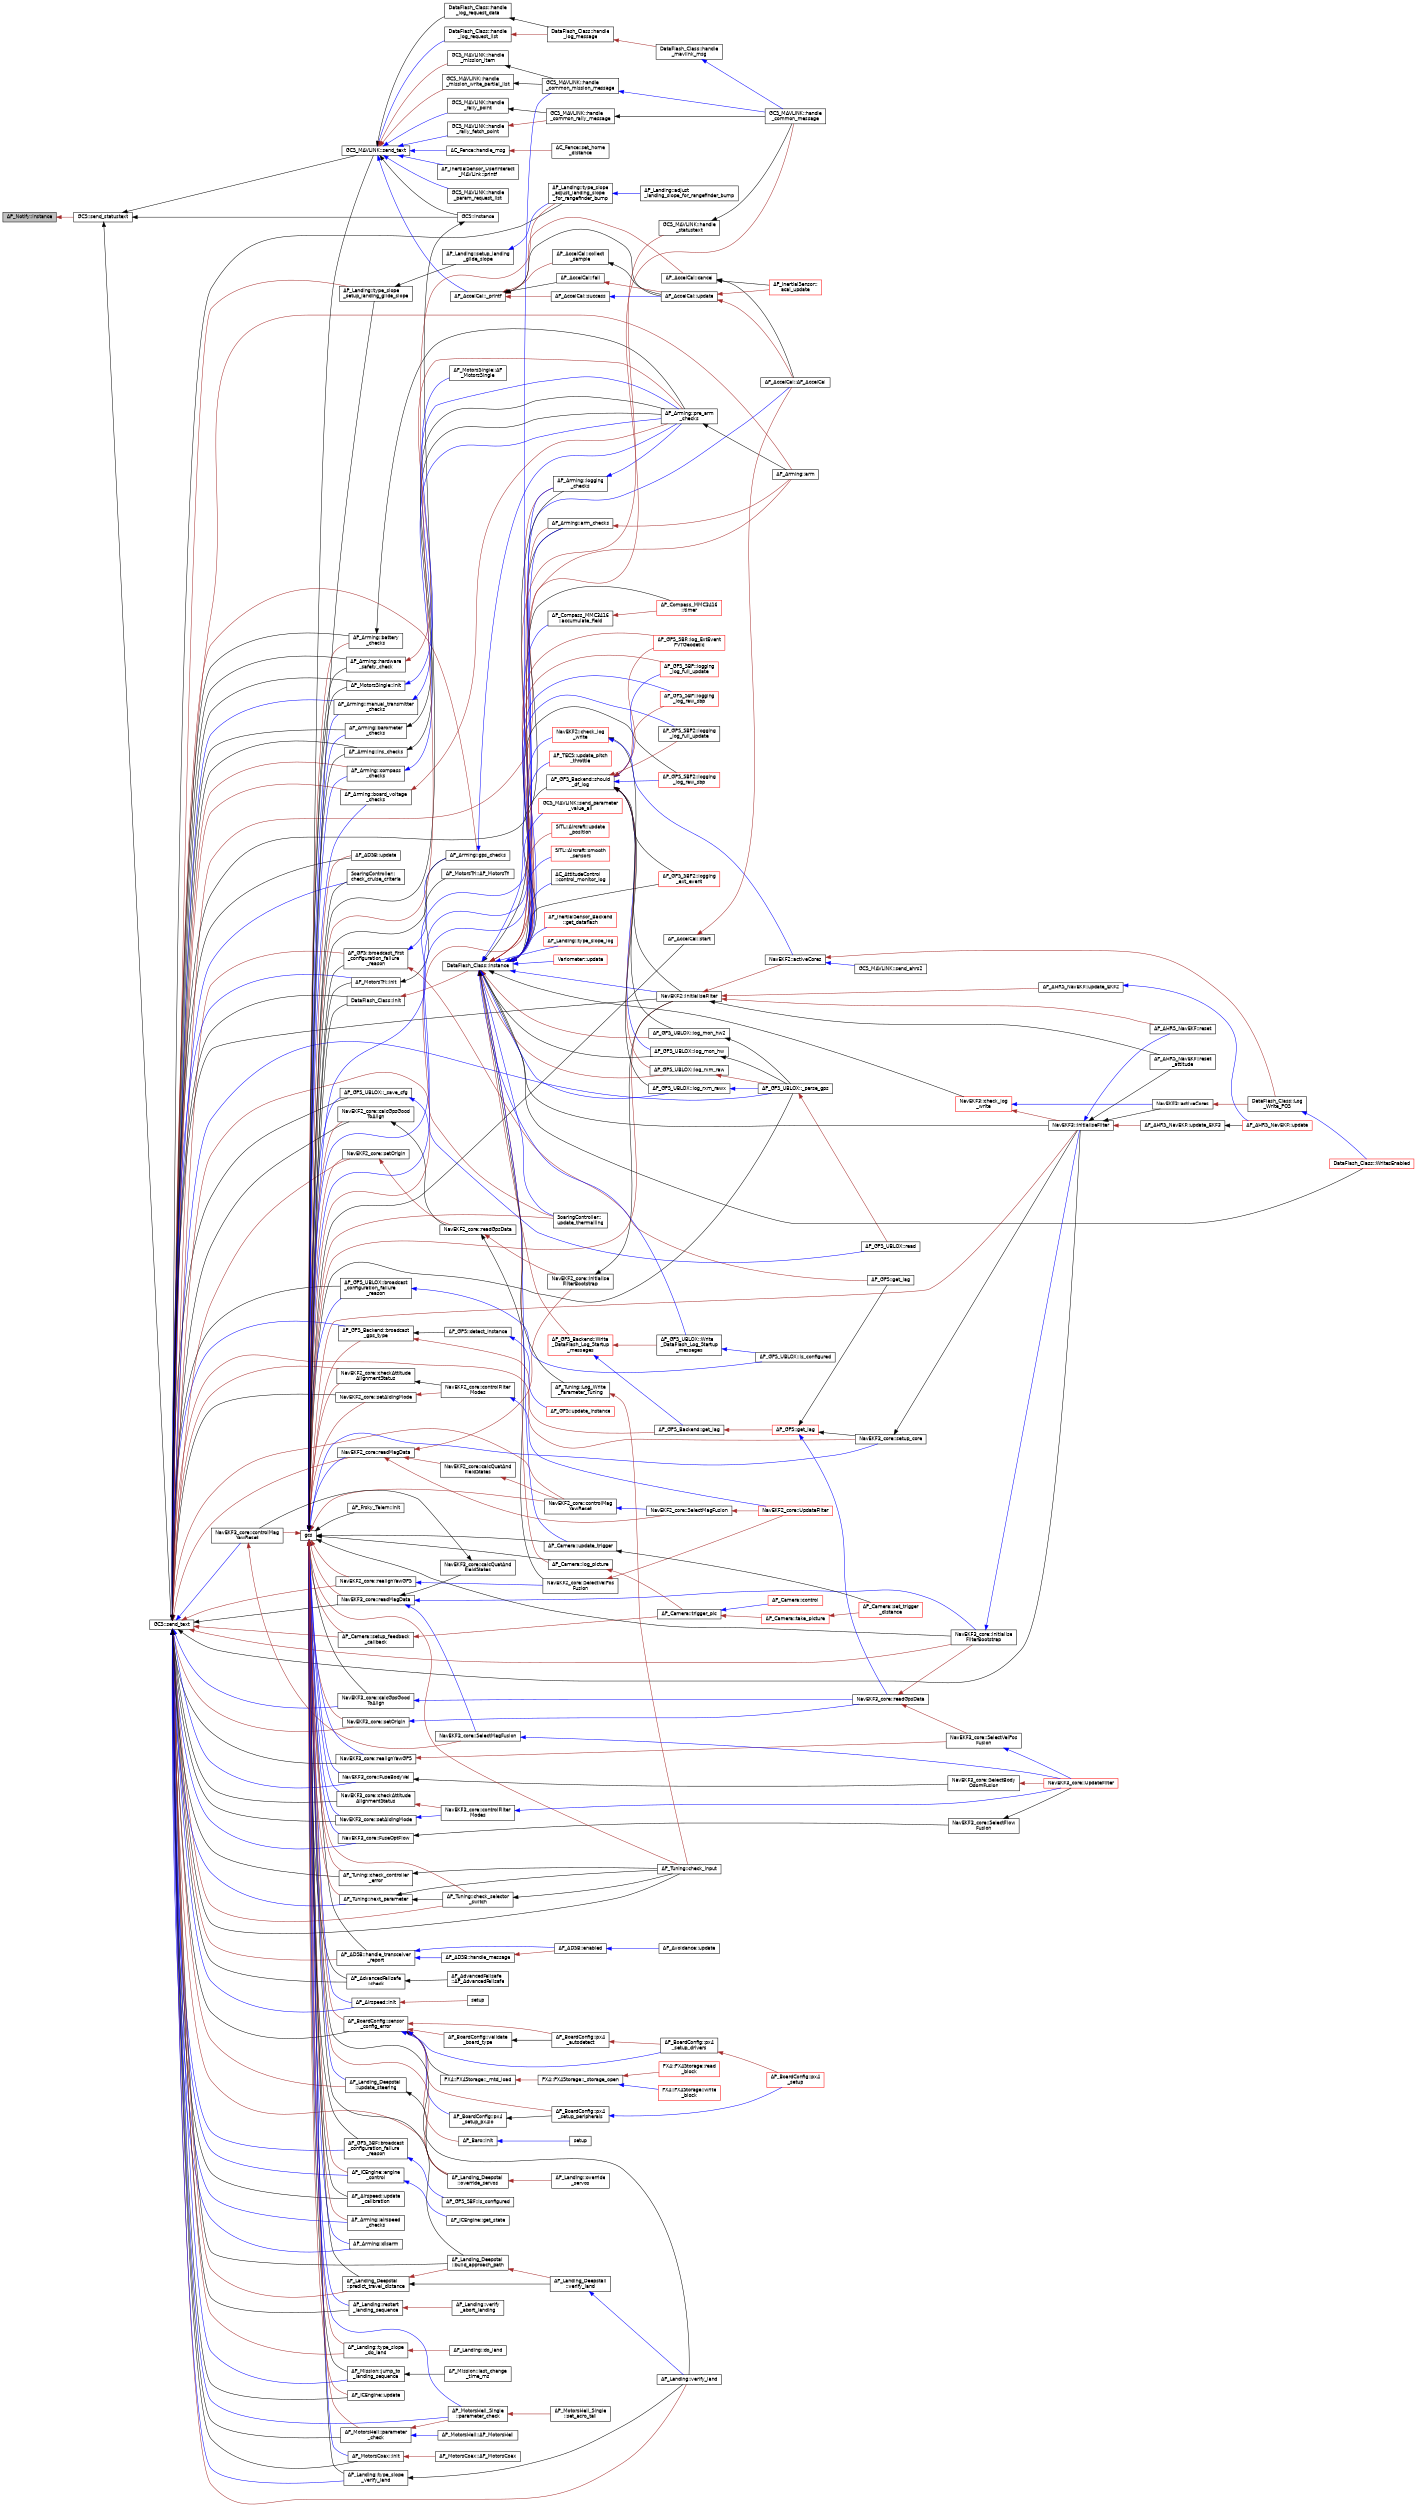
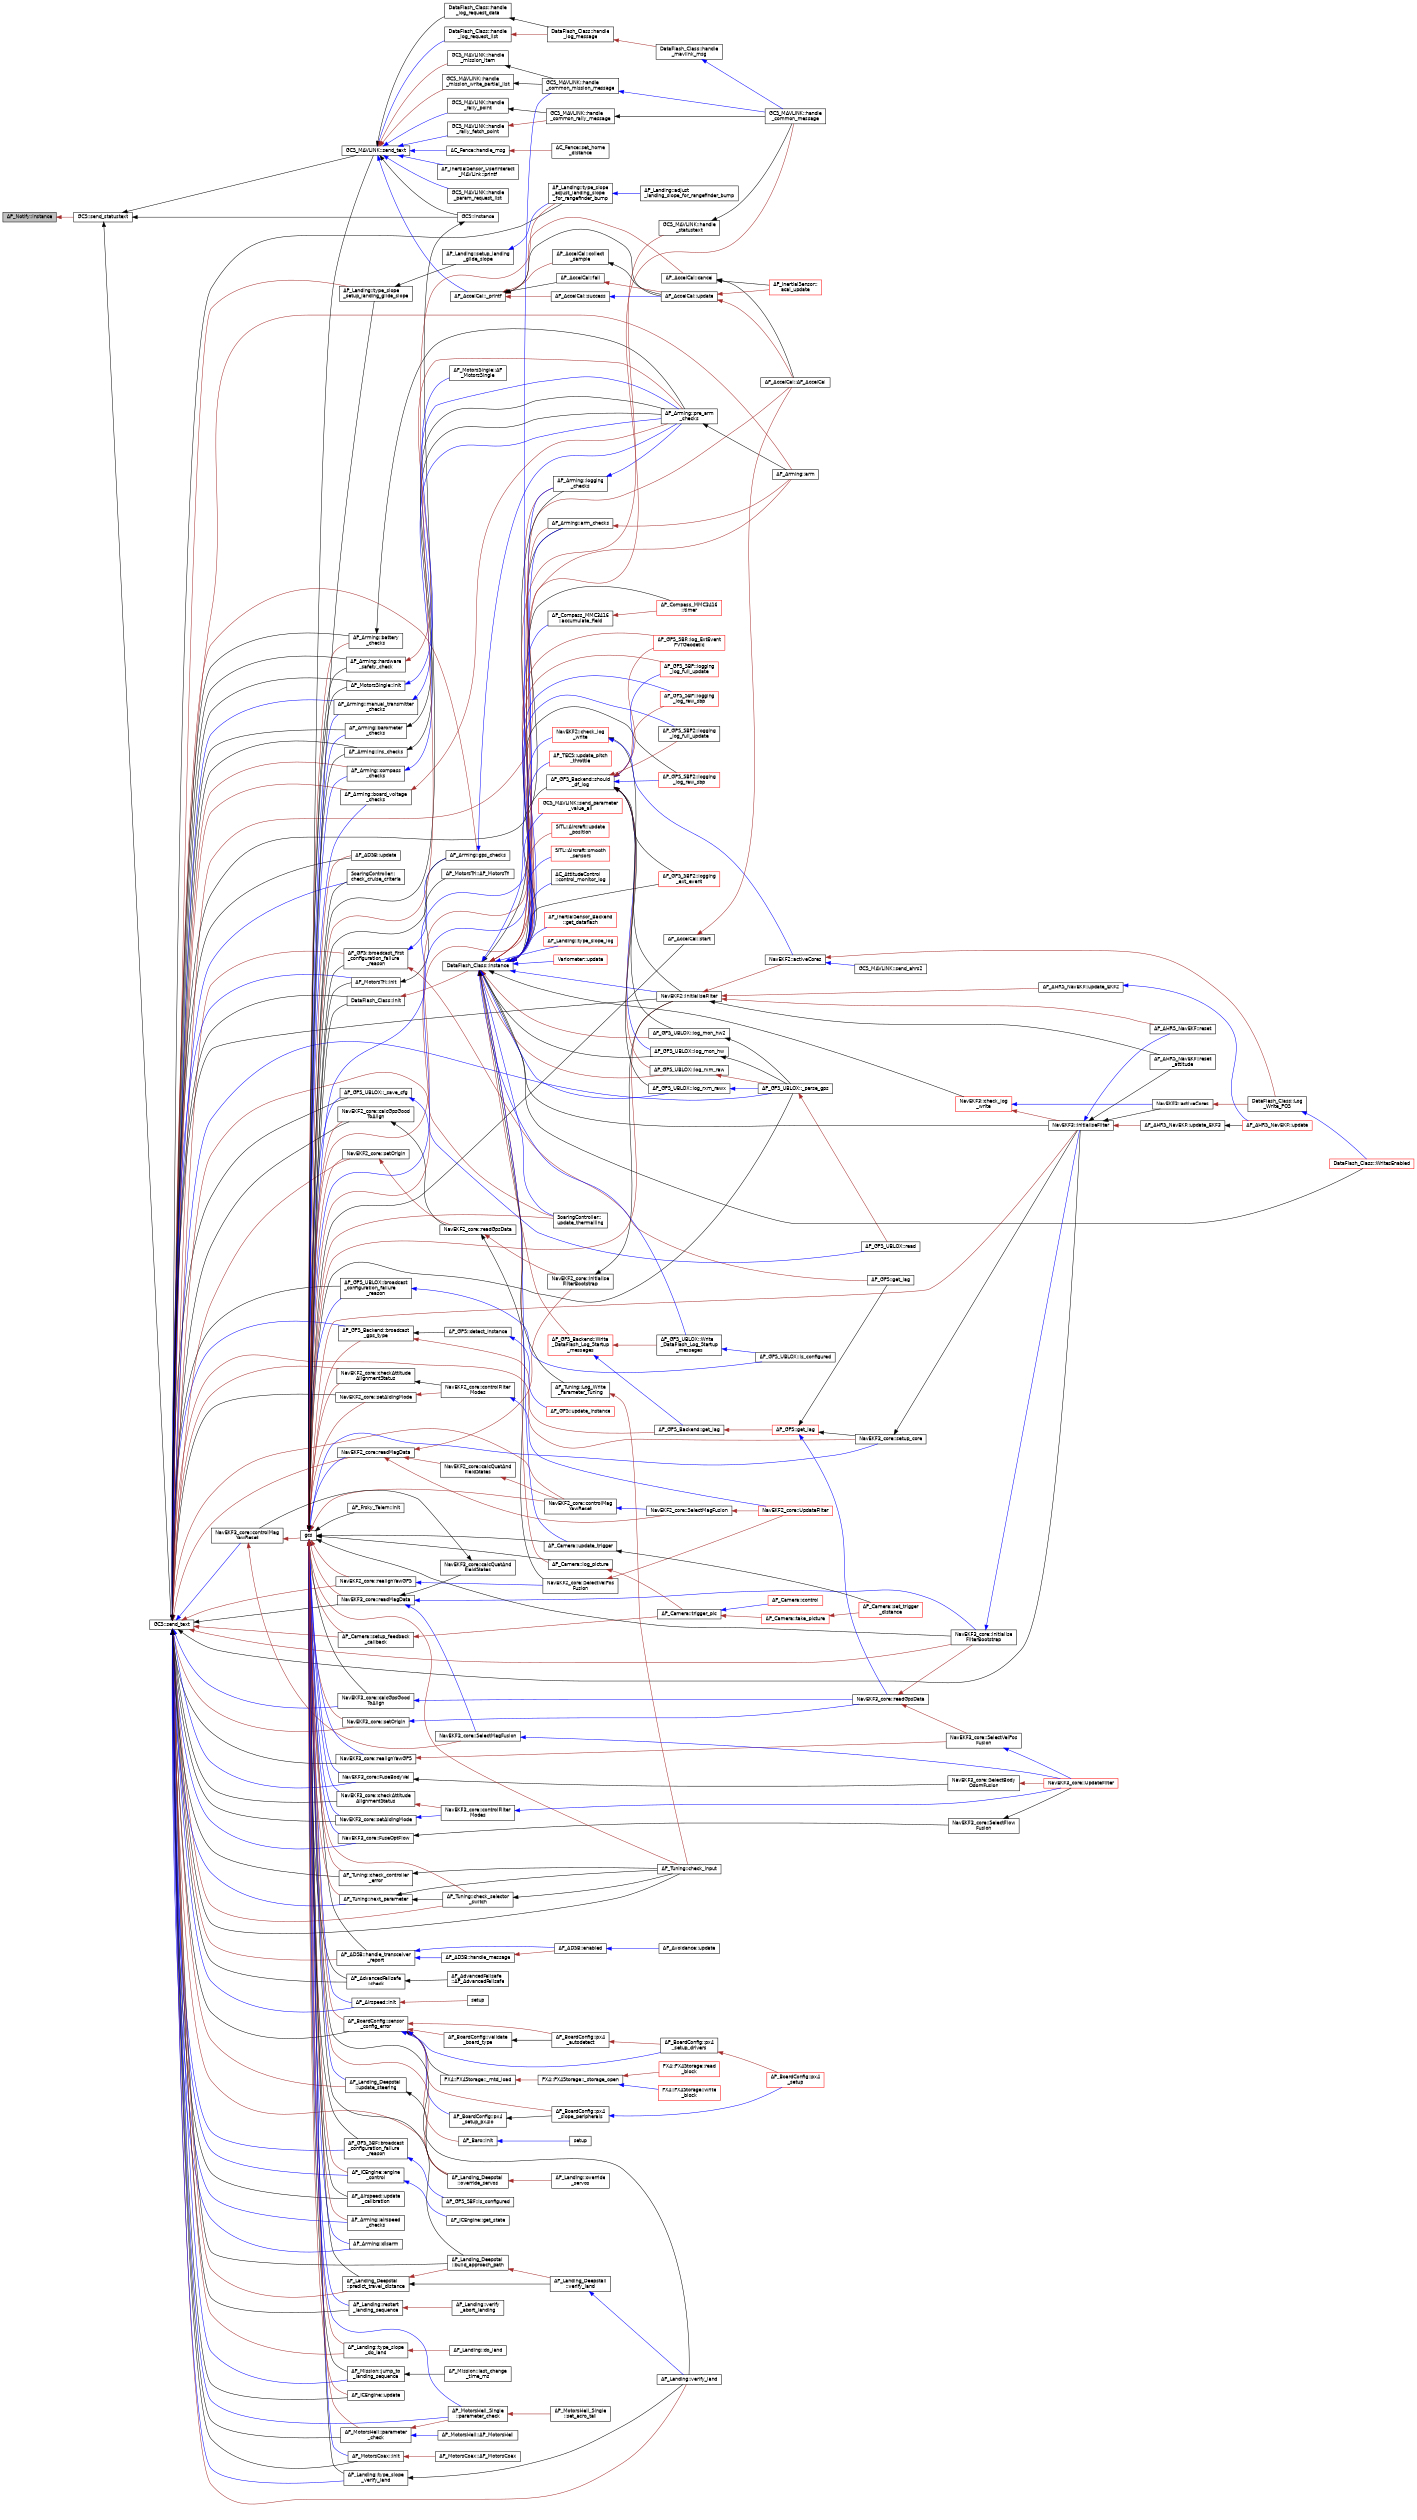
edge "AP_AccelCal::AP_AccelCal" -> "gcs": color blue -> brown
edge "NavEKF3_core::controlMag YawReset" -> "gcs": reversed
node "AP_BoardConfig::px4 _setup_peripherals": label "AP_BoardConfig::px4 _setup_peripherals" -> "AP_BoardConfig::px4 _slope_peripherals"
